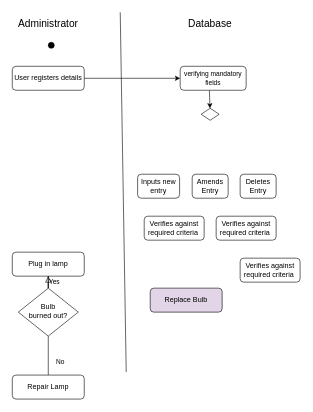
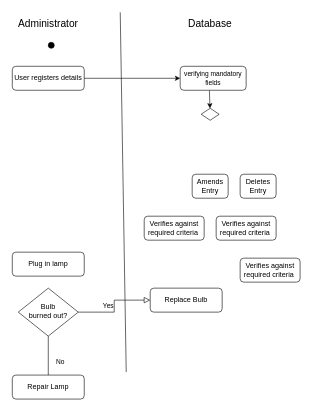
node "Inputs new entry": removed
edge "Bulb burned out?" -> "Plug in lamp": now "Bulb burned out?" -> "Replace Bulb"
node "Replace Bulb": fillcolor #e1d5e7 -> #ffffff
